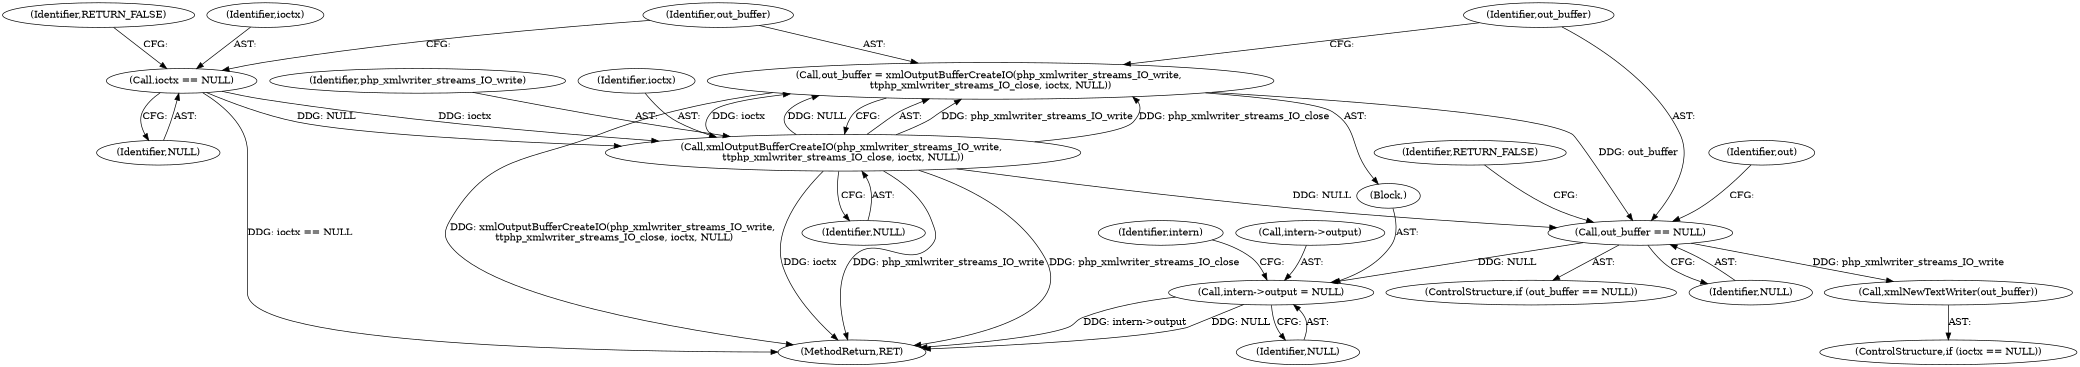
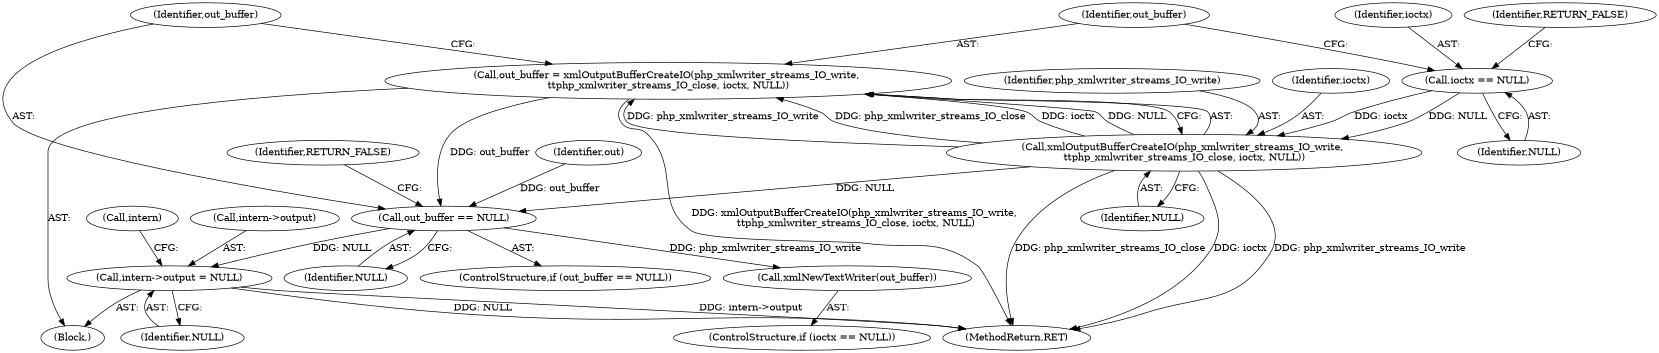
edge "(Identifier,out)" -> "(Call,out_buffer == NULL)": label "CFG: " -> "DDG: out_buffer"
node "(Identifier,intern)": label "(Identifier,intern)" -> "(Call,intern)"
edge "(Block,)" -> "(Call,intern->output = NULL)": reversed
edge "(Call,ioctx == NULL)" -> "(MethodReturn,RET)": removed, label "DDG: ioctx == NULL"
